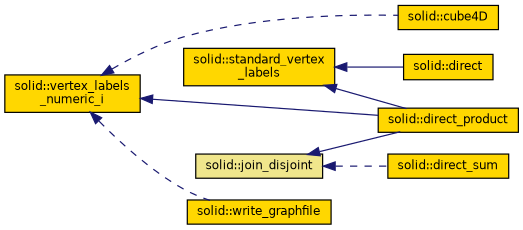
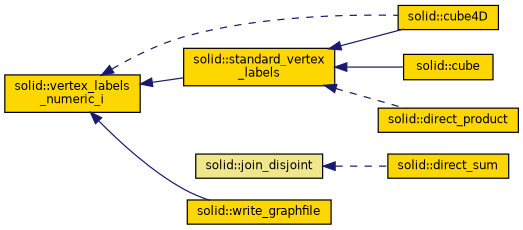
edge "solid::cube4D" -> "solid::standard_vertex _labels": added
node "solid::direct": label "solid::direct" -> "solid::cube"
edge "solid::direct_product" -> "solid::standard_vertex _labels": style solid -> dashed
edge "solid::direct_product" -> "solid::vertex_labels _numeric_i": now "solid::standard_vertex _labels" -> "solid::vertex_labels _numeric_i"
edge "solid::direct_product" -> "solid::join_disjoint": removed
edge "solid::write_graphfile" -> "solid::vertex_labels _numeric_i": style dashed -> solid
